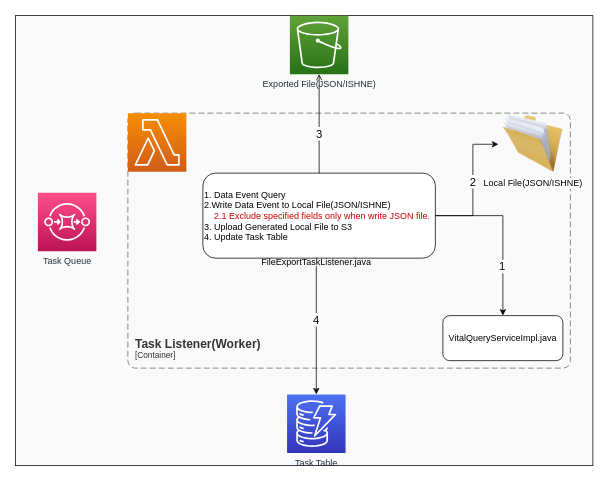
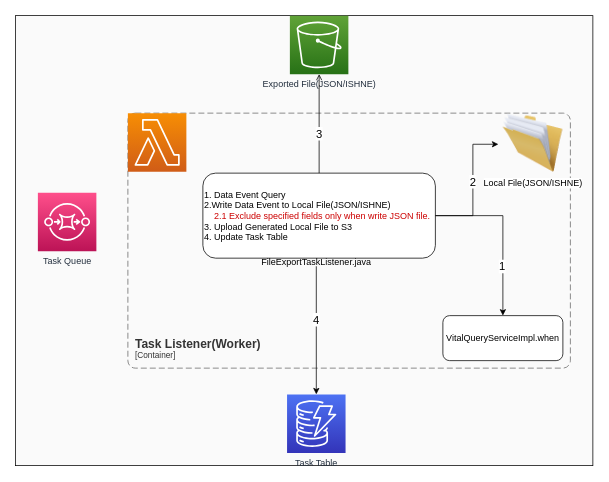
node "VitalQueryServiceImpl.java": label "VitalQueryServiceImpl.java" -> "VitalQueryServiceImpl.when"
